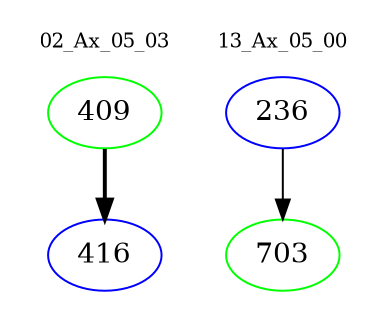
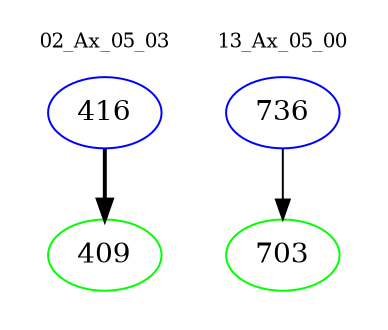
node "236": label "236" -> "736"
edge "409" -> "416": reversed
